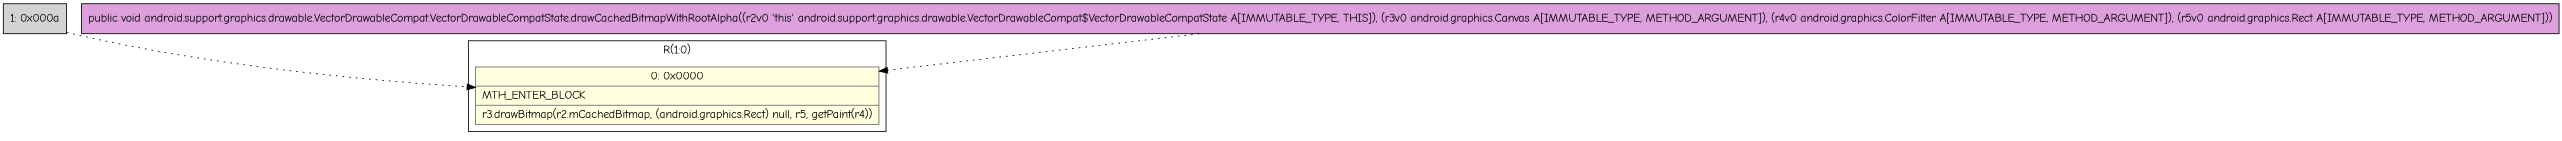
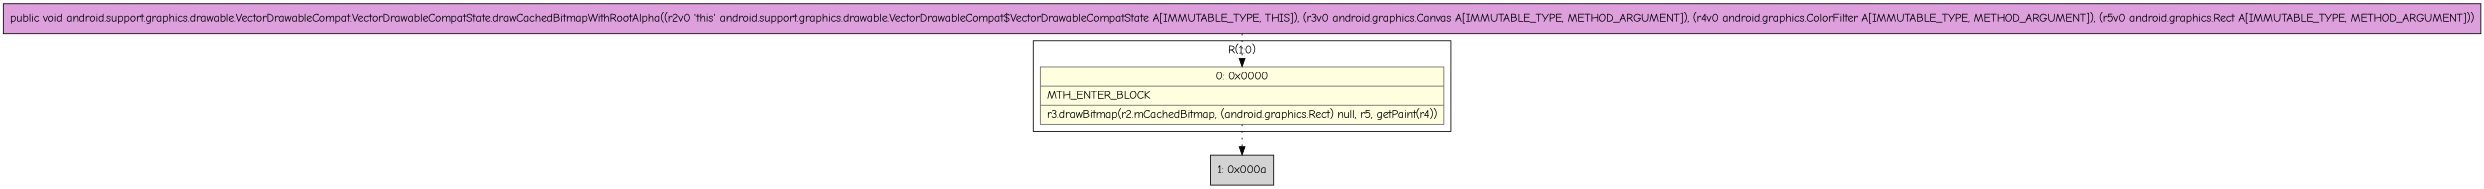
edge "1: 0x000a" -> "0: 0x0000": reversed
